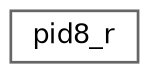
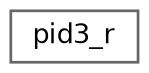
node "pid8_r": label "pid8_r" -> "pid3_r"
